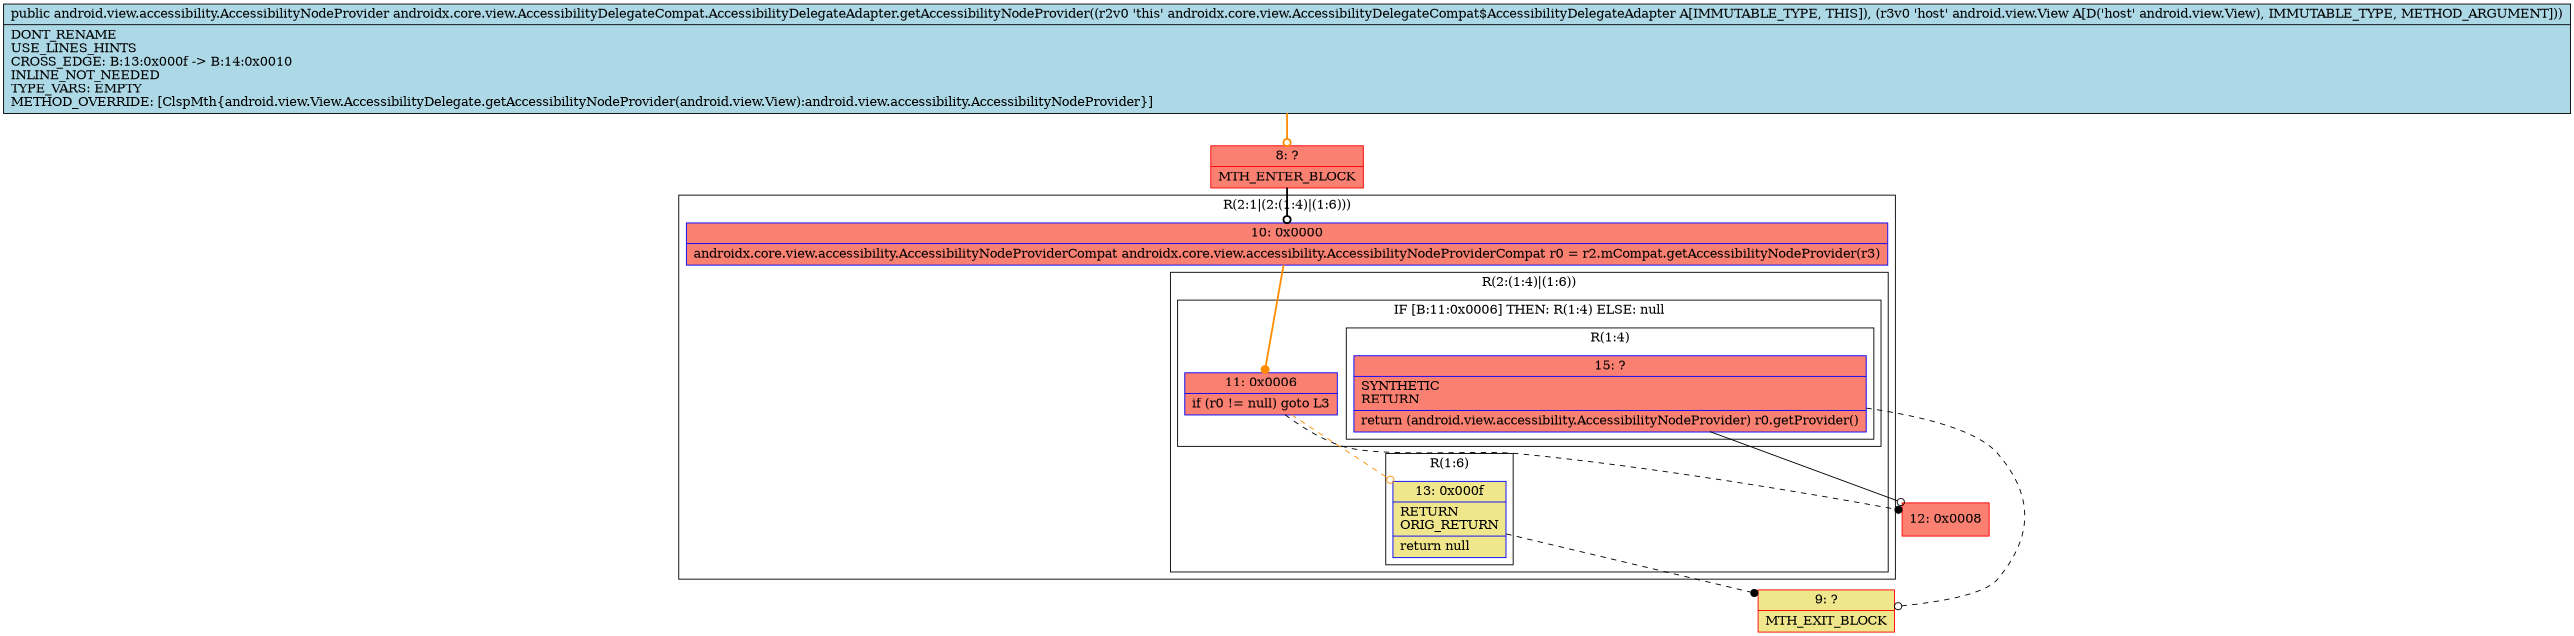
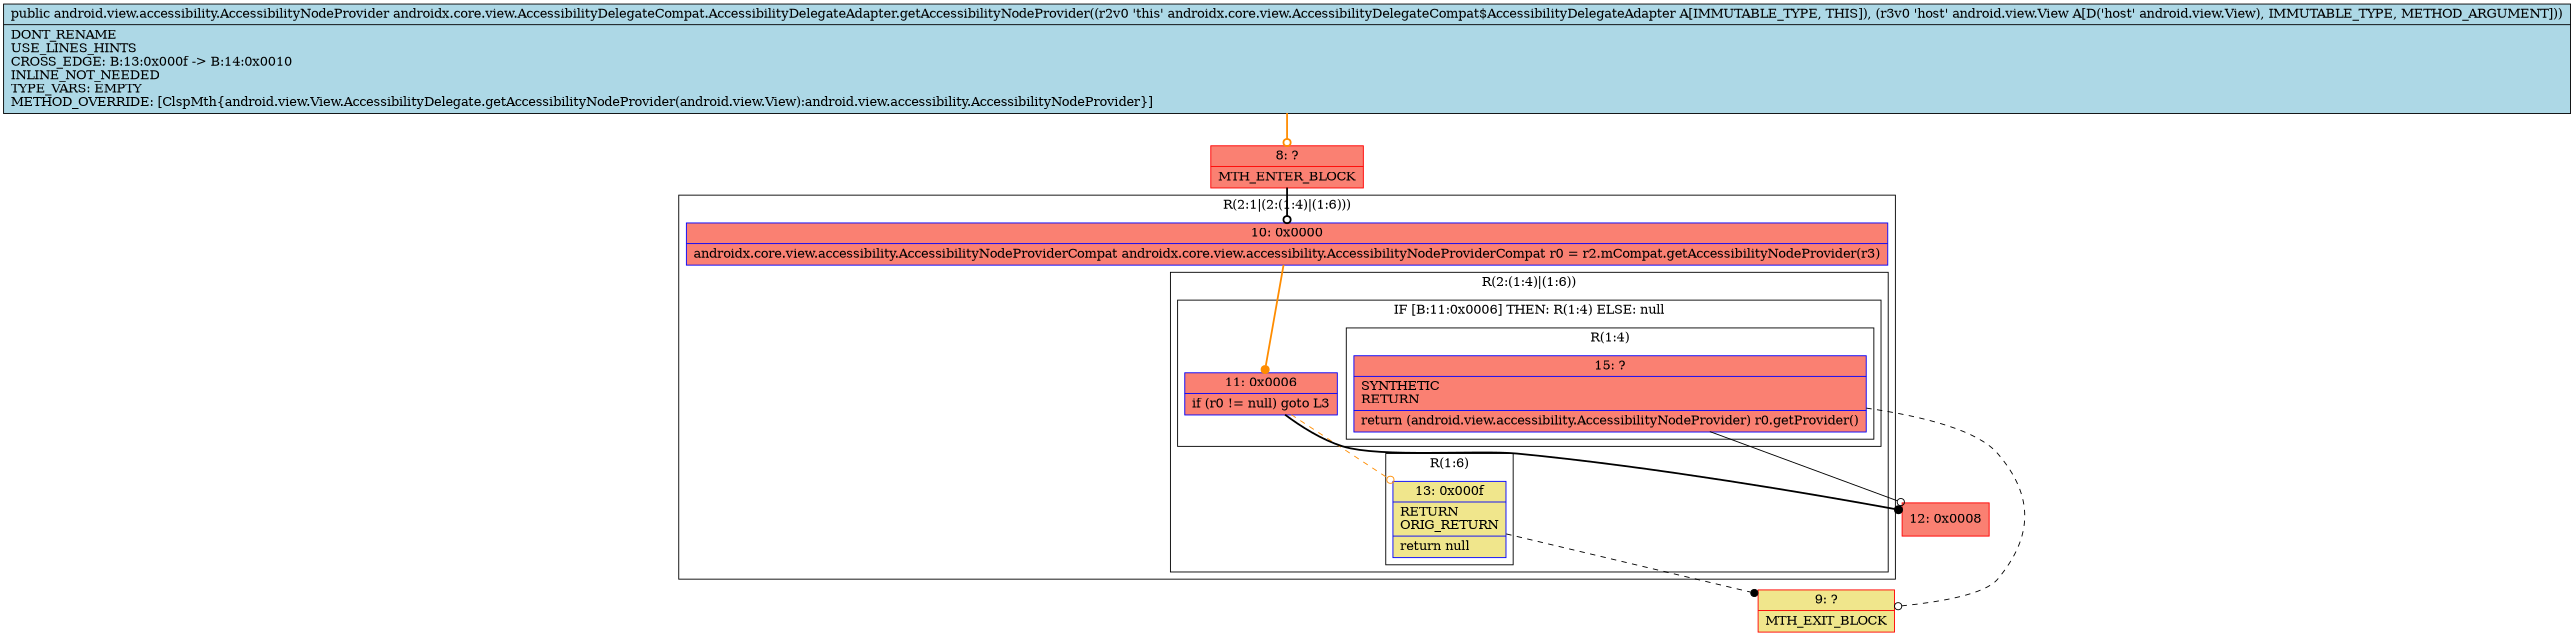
edge "11: 0x0006" -> "12: 0x0008": style dashed -> bold
